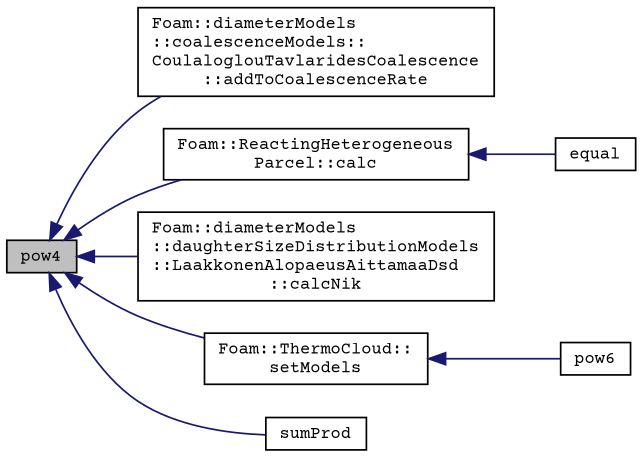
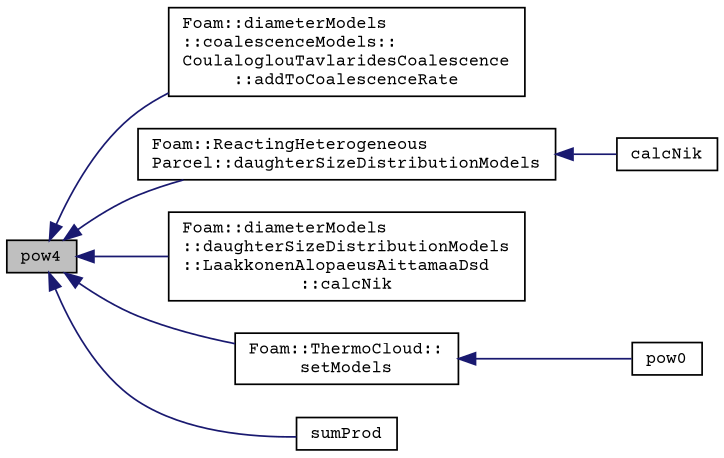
node "Foam::ReactingHeterogeneous Parcel::calc": label "Foam::ReactingHeterogeneous Parcel::calc" -> "Foam::ReactingHeterogeneous Parcel::daughterSizeDistributionModels"
node "equal": label "equal" -> "calcNik"
node "pow6": label "pow6" -> "pow0"
